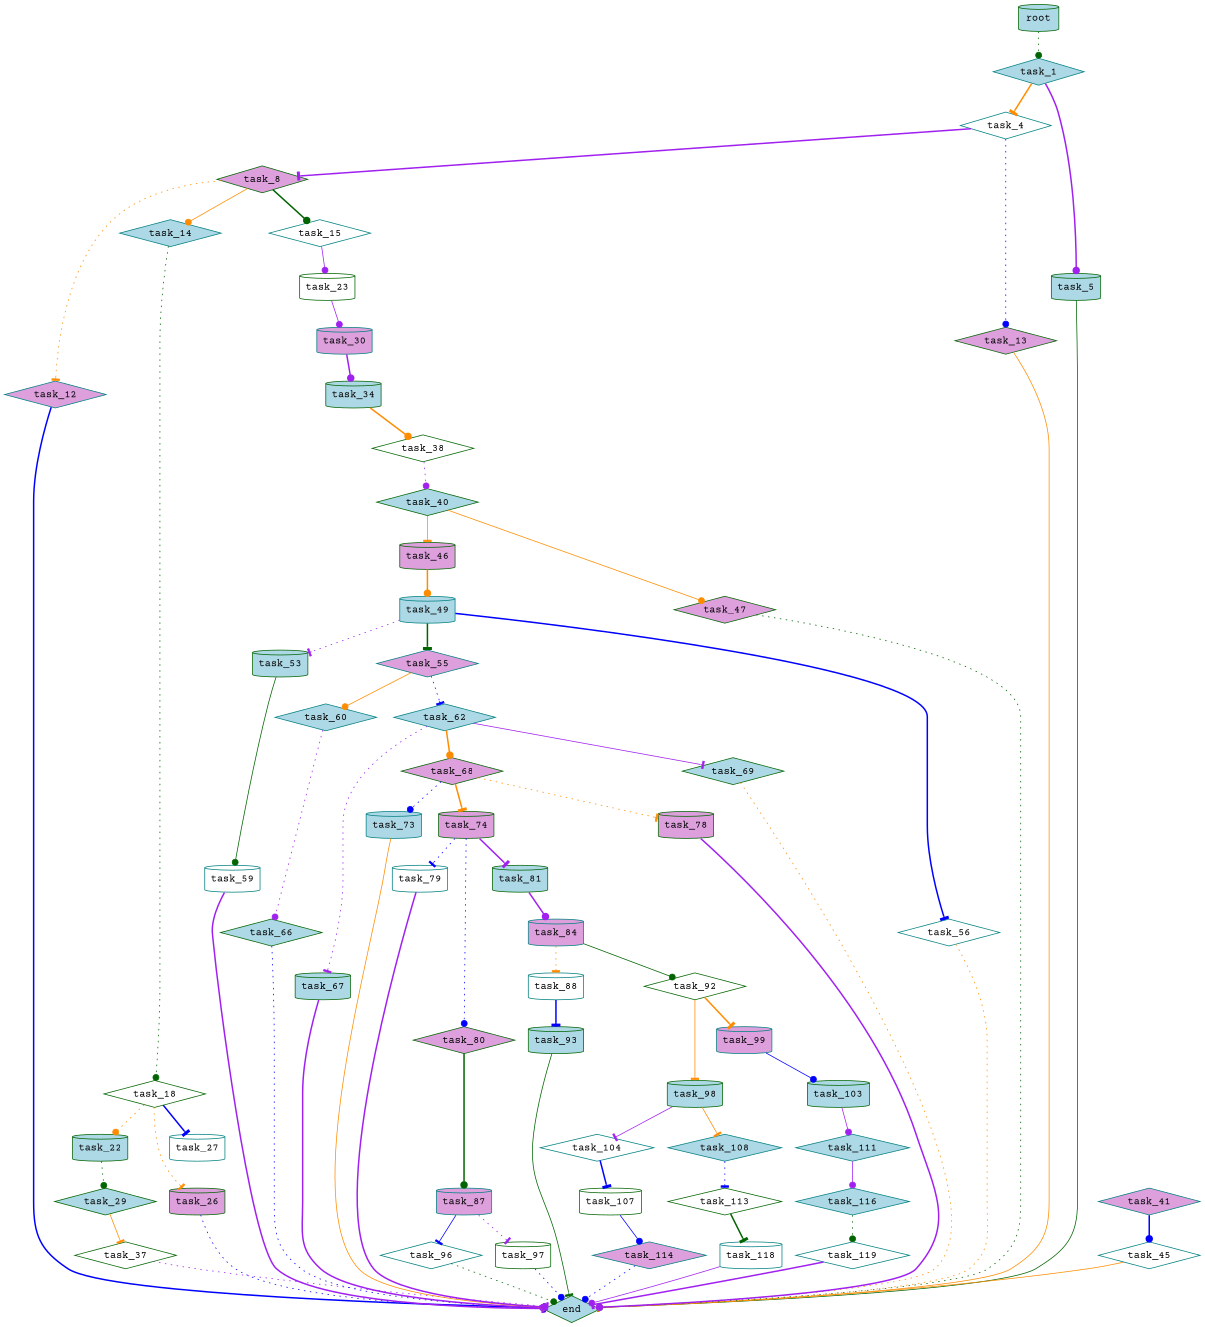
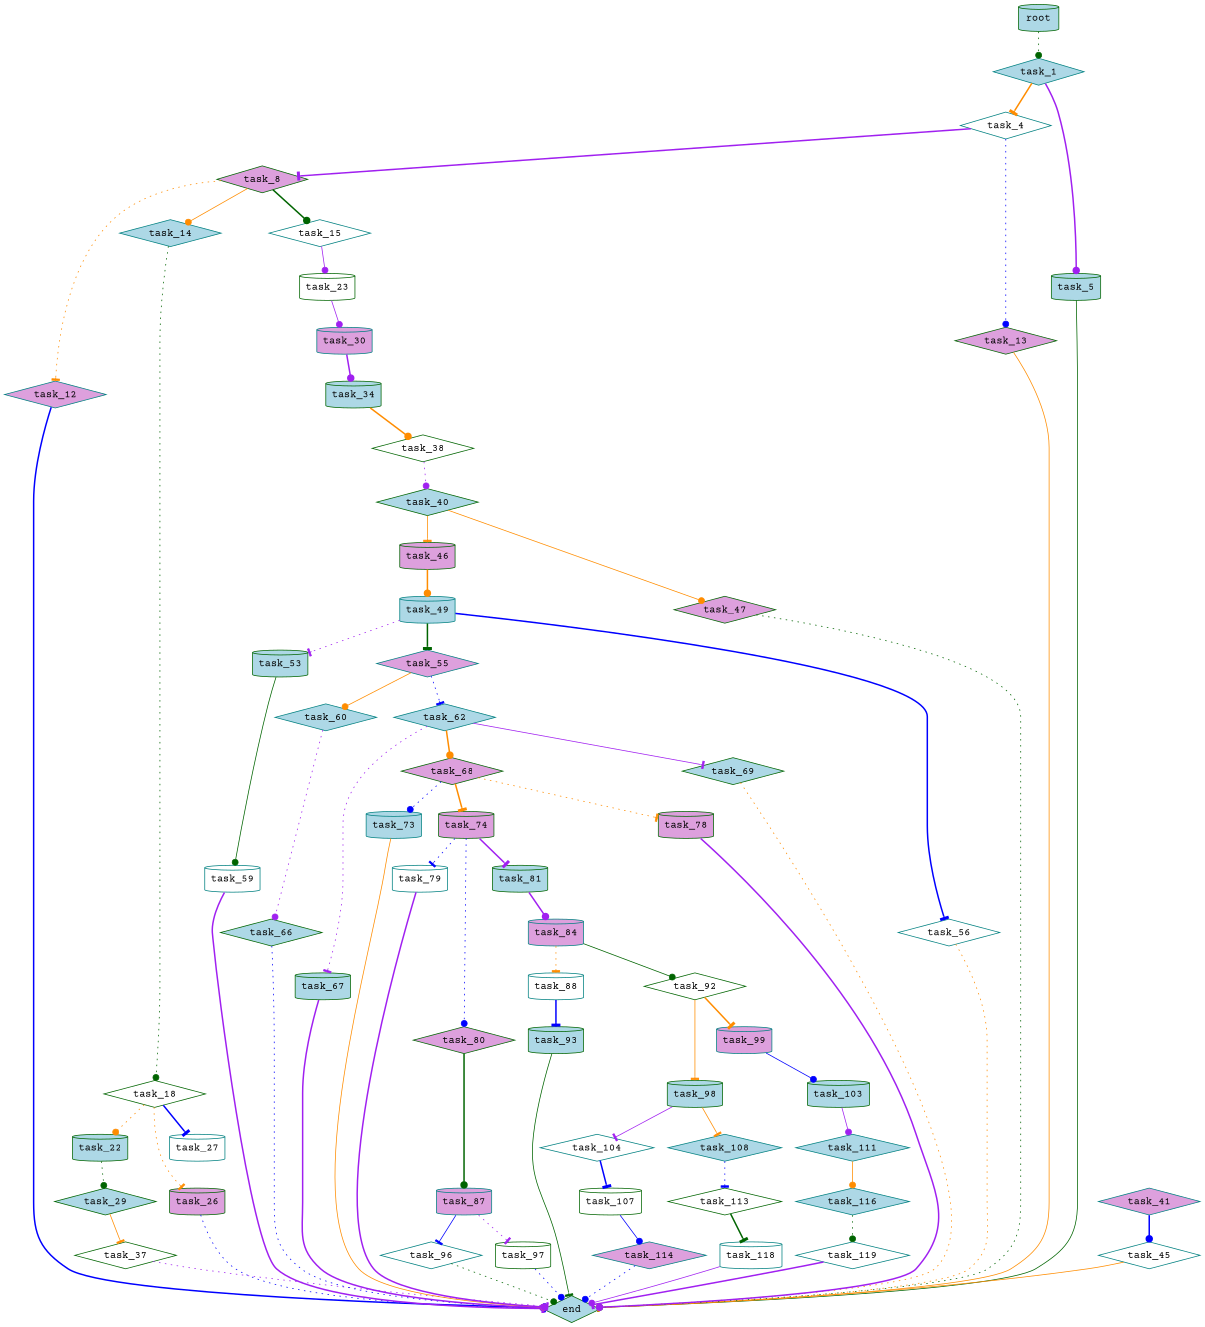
edge "task_111" -> "task_116": color purple -> darkorange
